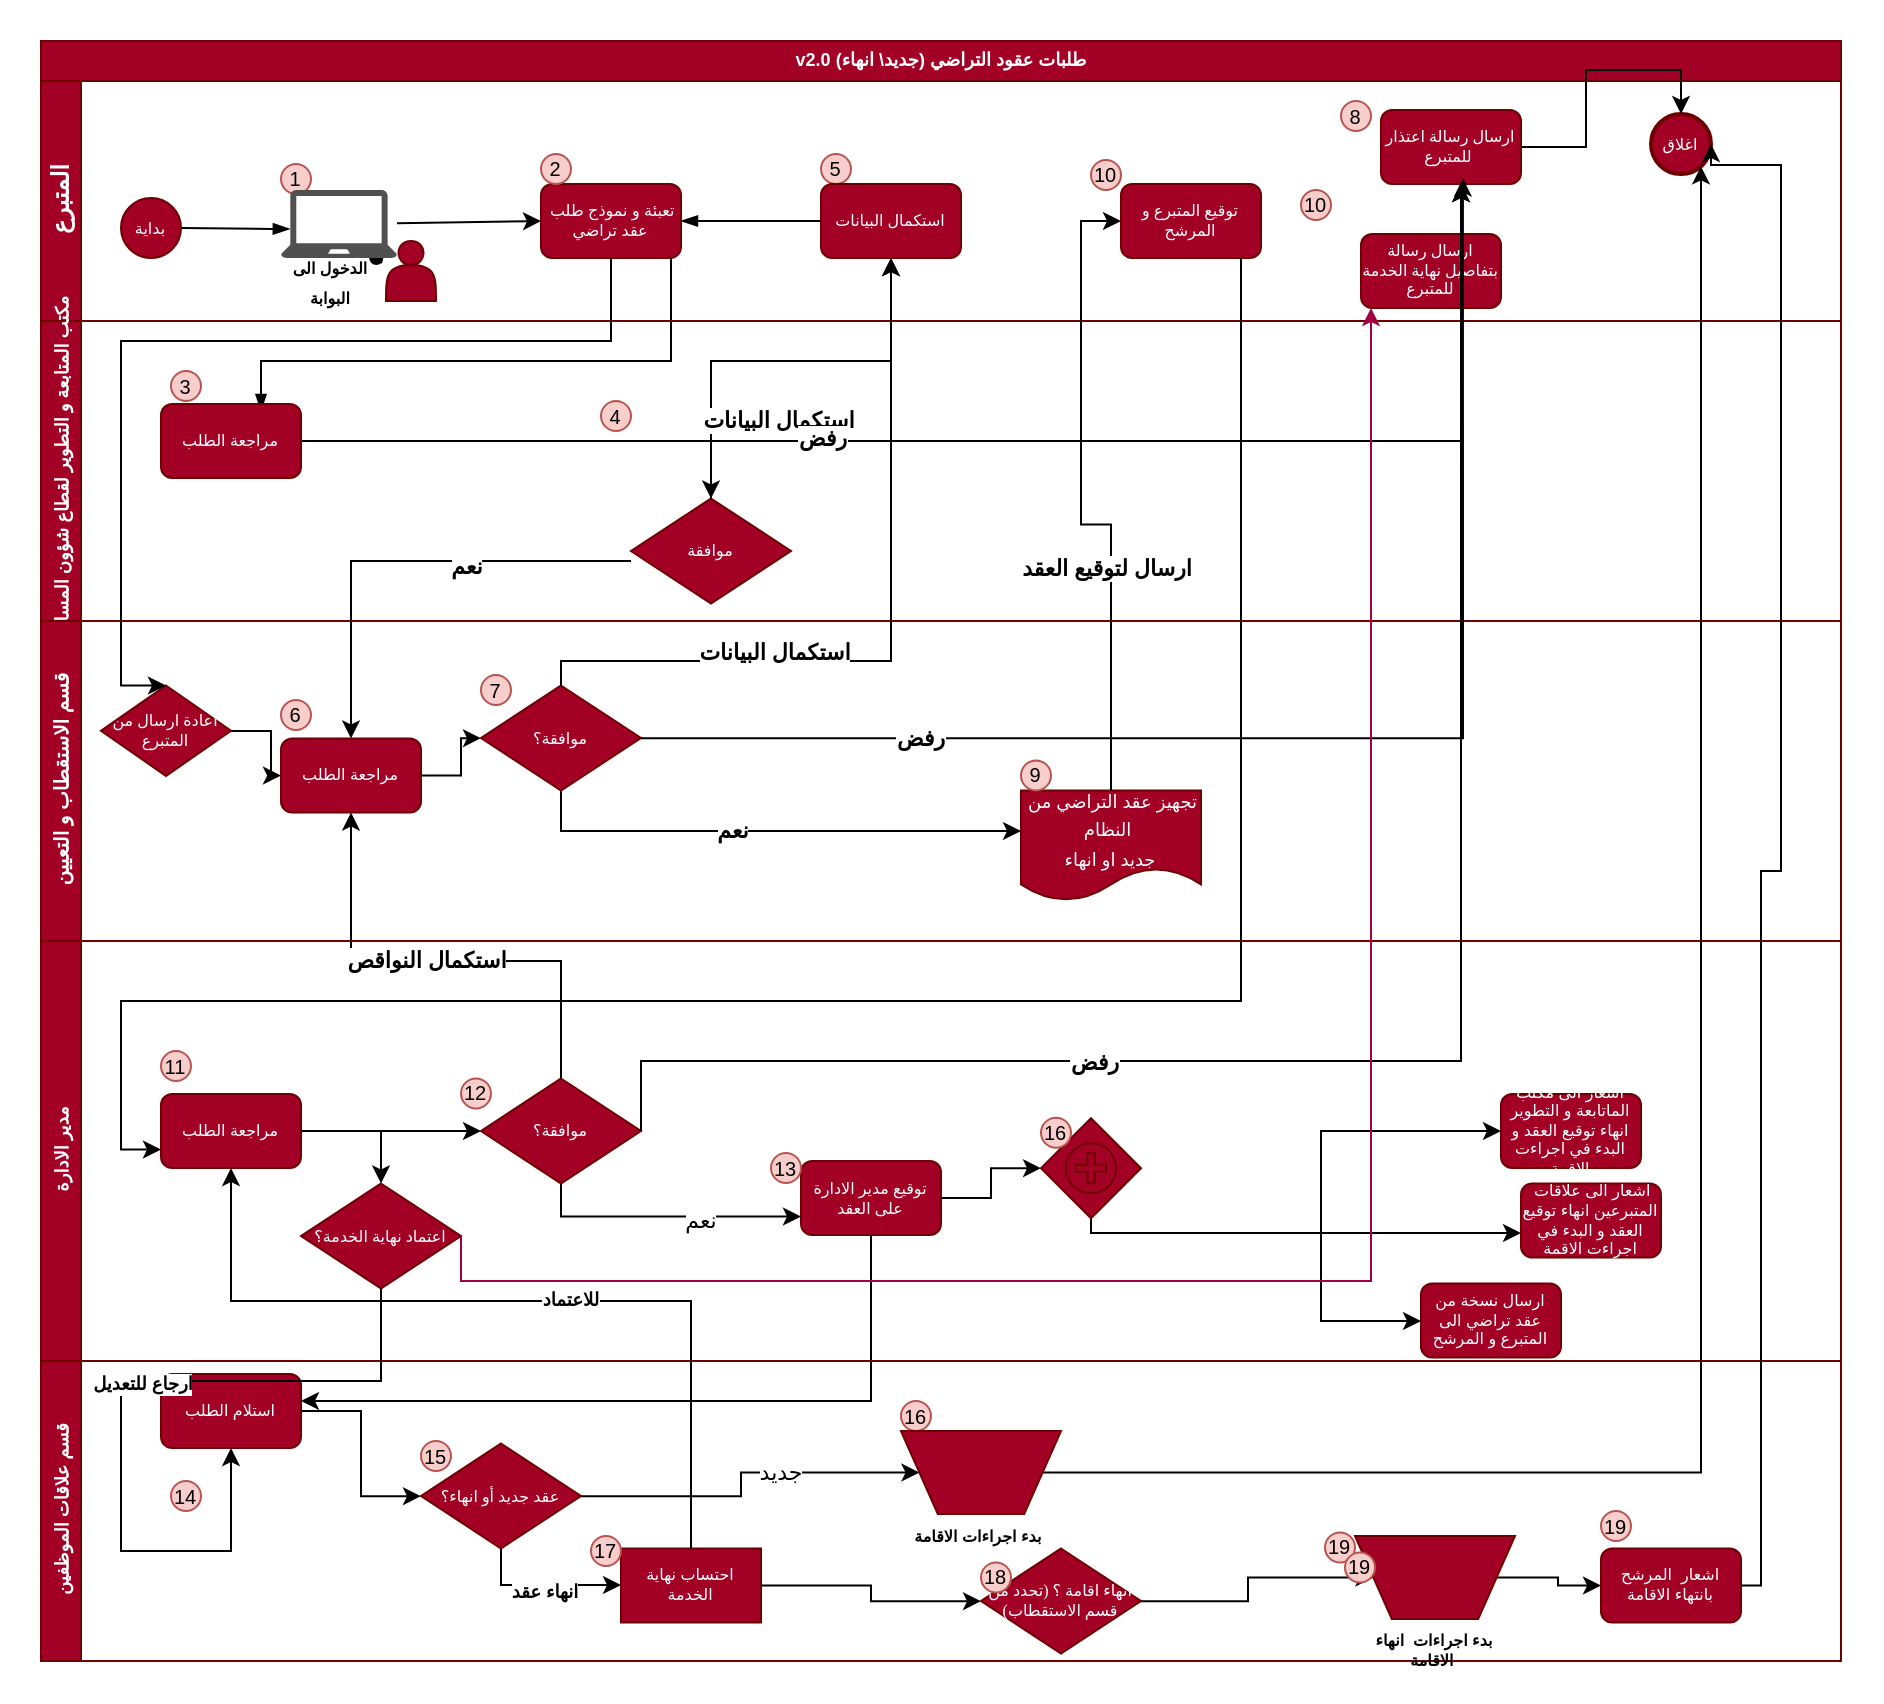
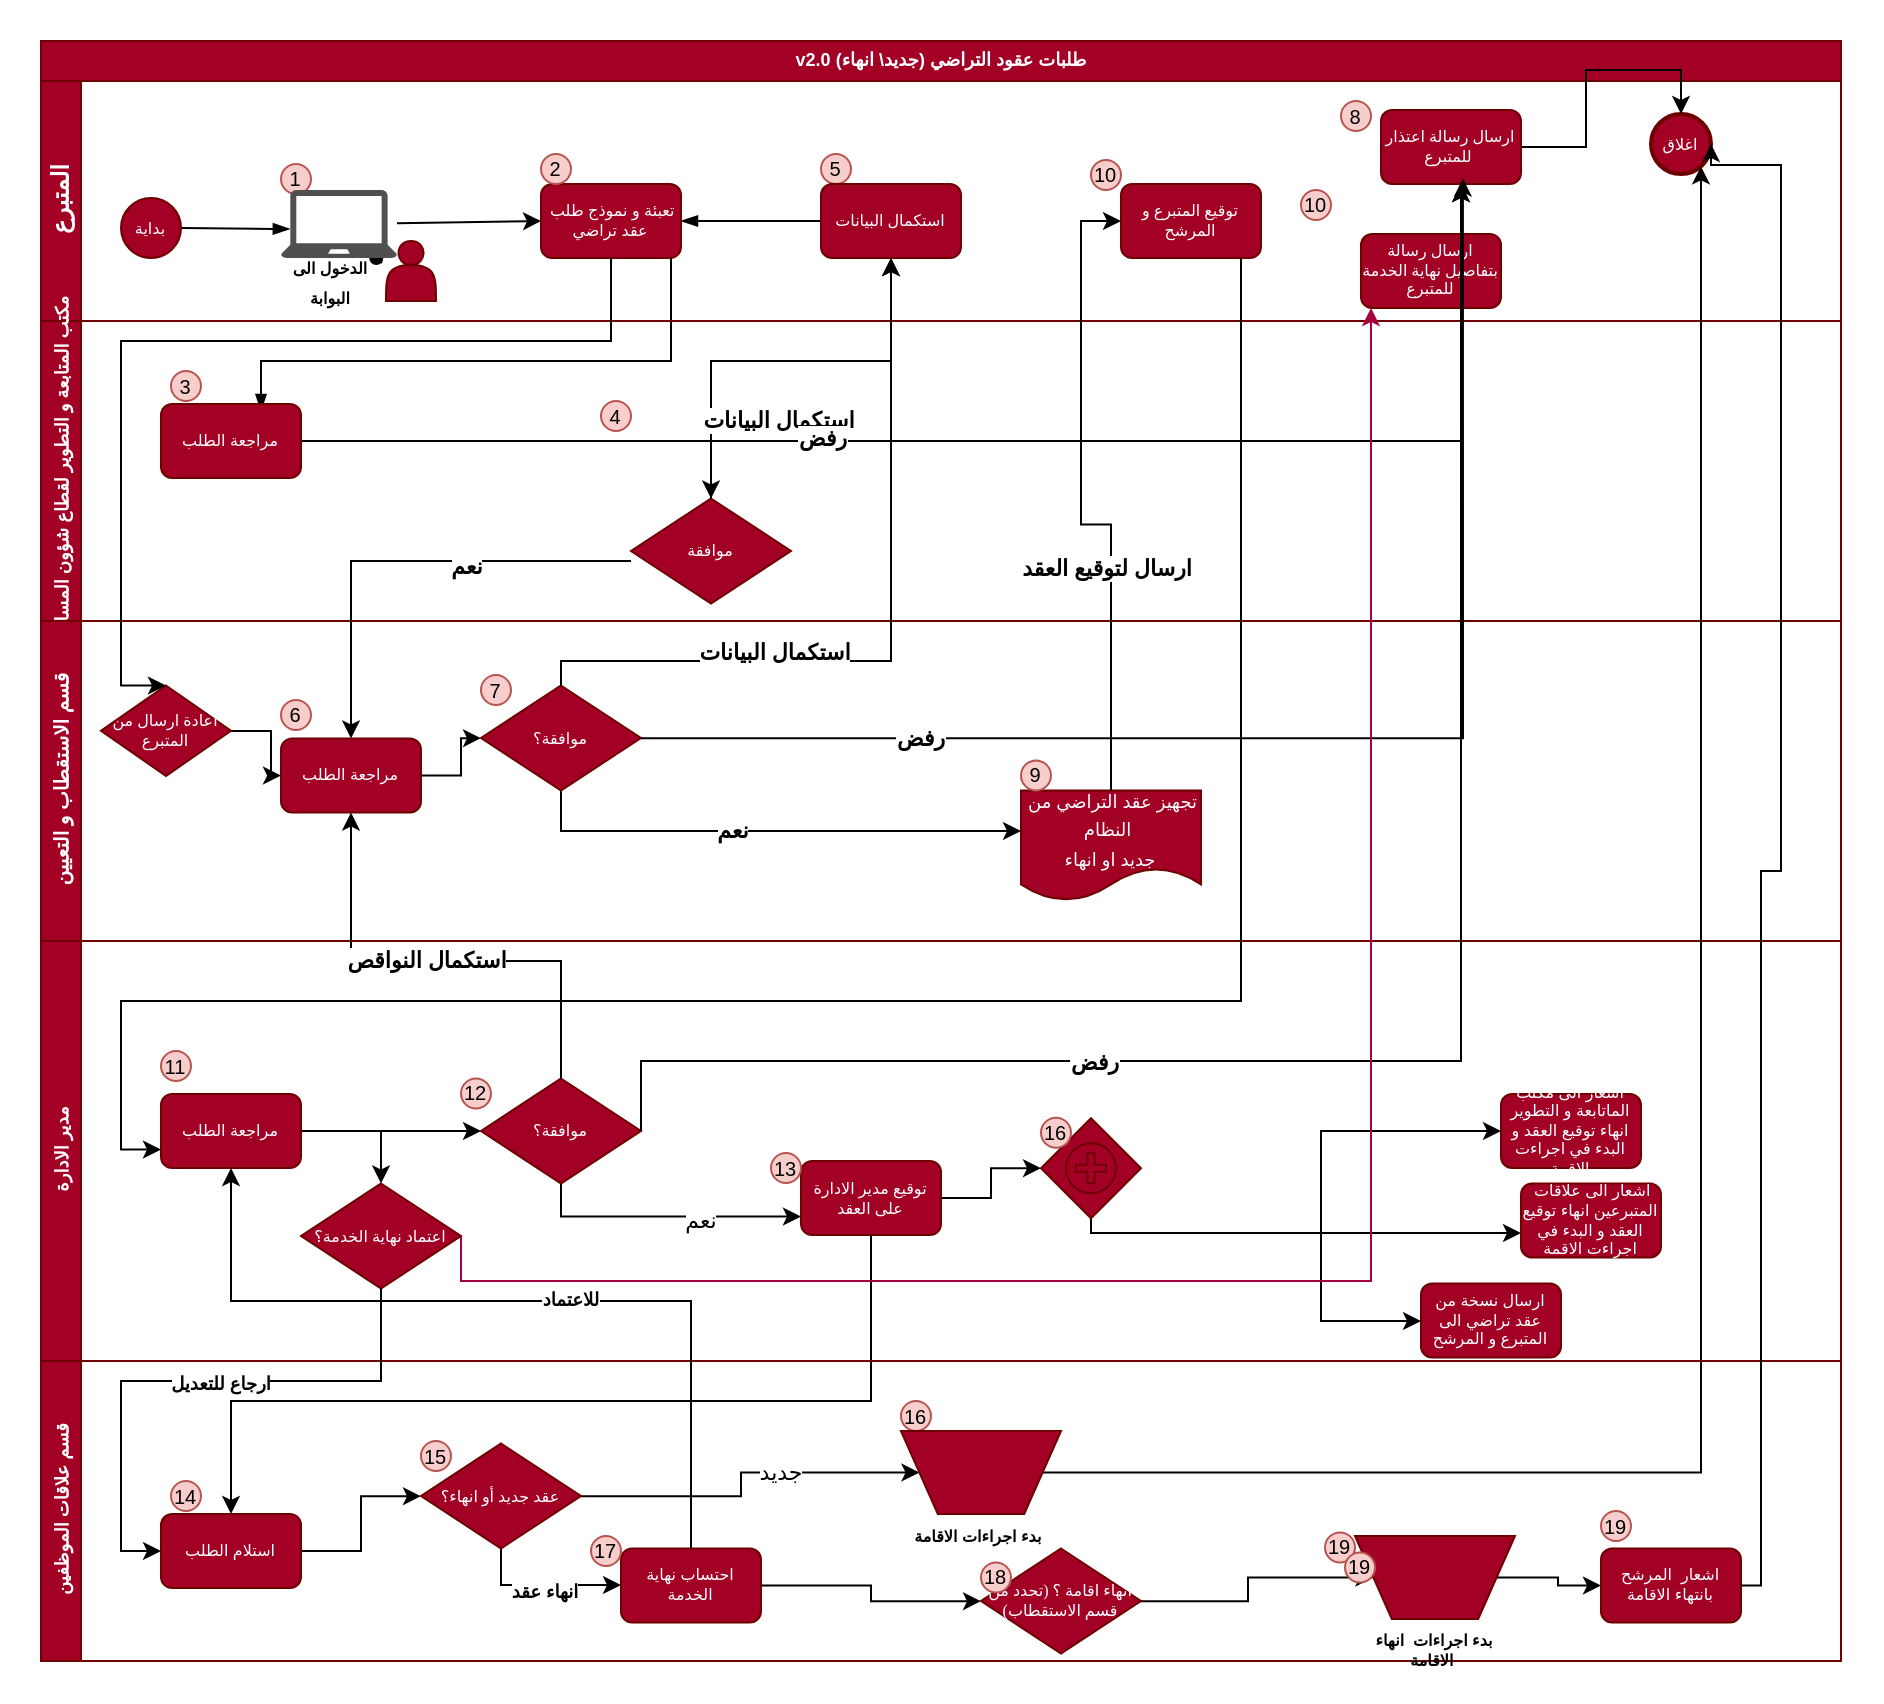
node "استلام الطلب": moved (231, 1411) -> (231, 1551)
node "احتساب نهاية الخدمة": shape rectangle -> rounded rectangle
